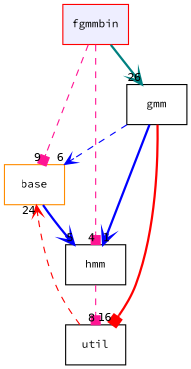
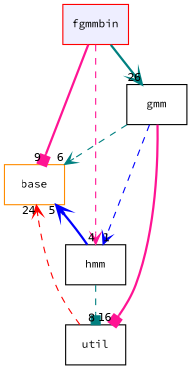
edge "fgmmbin" -> "base": style dashed -> bold
edge "fgmmbin" -> "hmm": arrowhead box -> vee
edge "gmm" -> "base": color blue -> teal
edge "gmm" -> "hmm": style bold -> dashed
edge "base" -> "hmm": reversed
edge "gmm" -> "util": color red -> deeppink
edge "hmm" -> "util": color deeppink -> teal
